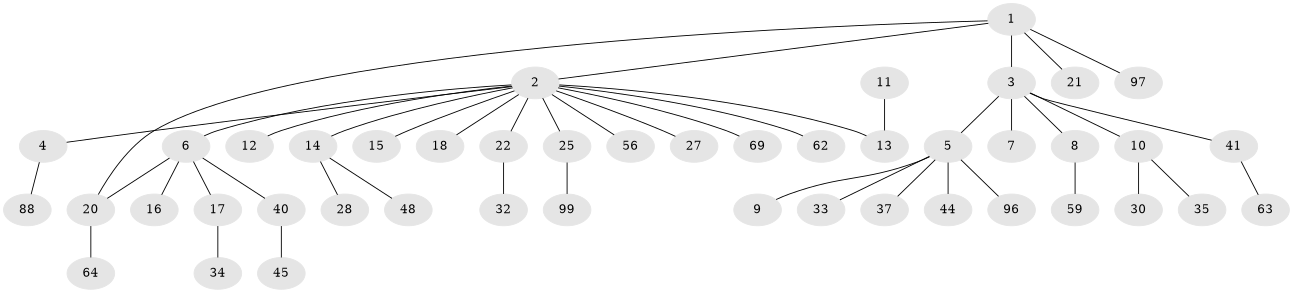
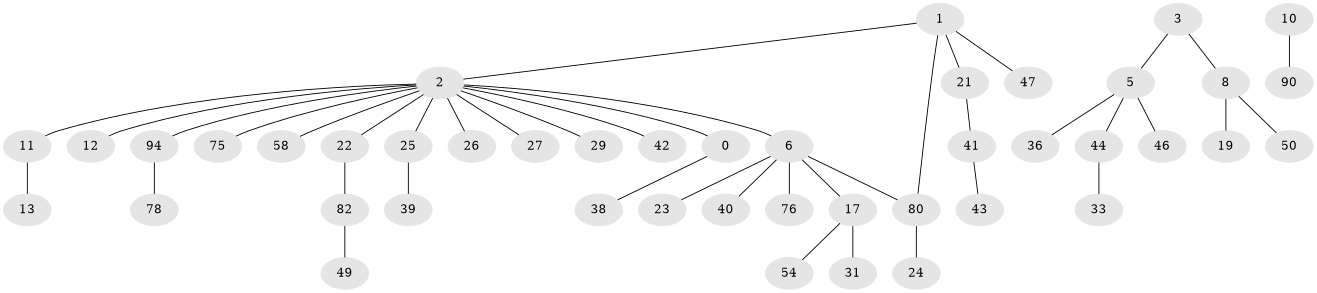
edge "1" -- "3": removed
node "97": label "97" -> "47"
edge "2" -- "13": now "2" -- "11"
edge "3" -- "10": removed
edge "3" -- "41": now "21" -- "41"
node "4": label "4" -> "0"
node "14": label "14" -> "94"
node "15": label "15" -> "75"
node "18": label "18" -> "58"
node "56": label "56" -> "26"
node "69": label "69" -> "29"
node "62": label "62" -> "42"
node "7": removed
node "19": added
edge "5" -- "33": now "44" -- "33"
node "88": label "88" -> "38"
node "20": label "20" -> "80"
node "16": label "16" -> "76"
node "28": label "28" -> "78"
node "48": removed
node "32": label "32" -> "82"
node "99": label "99" -> "39"
node "23": added
node "9": removed
node "37": label "37" -> "36"
node "96": label "96" -> "46"
node "59": label "59" -> "50"
node "30": label "30" -> "90"
node "35": removed
node "63": label "63" -> "43"
node "64": label "64" -> "24"
node "34": label "34" -> "54"
node "45": removed
node "49": added
node "31": added
